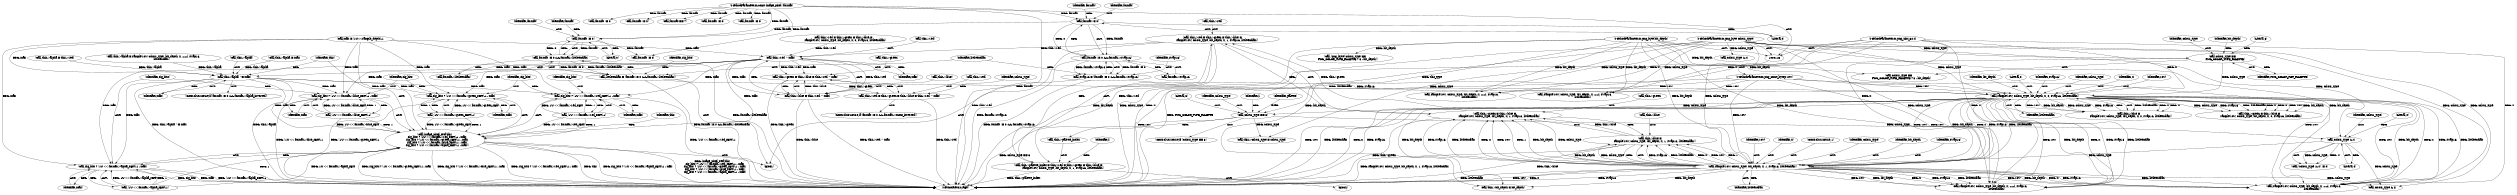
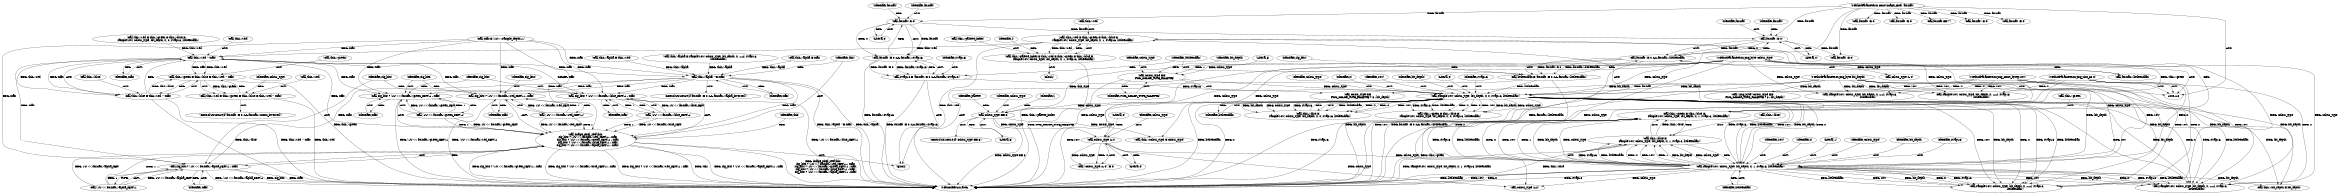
edge "(Literal,8)" -> "(Call,colour_type == PNG_COLOR_TYPE_PALETTE)": label "CFG: " -> "DDG: 1"
node "(Call,this->alpha)": removed
edge "1000113" -> "(MethodParameterIn,png_const_bytep row)": reversed
edge "(Call,this->red ^ max)" -> "(Call,sig_bits ? (1U << format->blue_sBIT)-1 : max)": label "DDG: max" -> "COLOR: max"
node "(Call,format->swap16)": removed
node "(Identifier,PNG_COLOR_RET_PALETTE)": label "(Identifier,PNG_COLOR_RET_PALETTE)" -> "(Identifier,PNG_COLOR_TYPE_PALETTE)"
edge "(Call,this->red ^ max)" -> "(Call,sig_bits ? (1U << format->red_sBIT)-1 : max)": reversed
edge "(Identifier,palette)" -> "(Call,colour_type == 3)": label "TYPE: " -> "CFG: "
edge "(Call,colour_type == 3)" -> "(Call,this->palette_index)": now "(Call,colour_type == 3)" -> "(Literal,3)"
node "(ControlStructure,1)": label "(ControlStructure,1)" -> "(Literal,1)"
edge "(Call,sig_bits ? (1U << format->alpha_sBIT)-1 : max)" -> "(Call,(1U << format->alpha_sBIT)-1)": label "CFG: " -> "TYPE: "
node "(MethodReturn,RET)": label "(MethodReturn,RET)" -> "(MethodReturn,PNG)"
